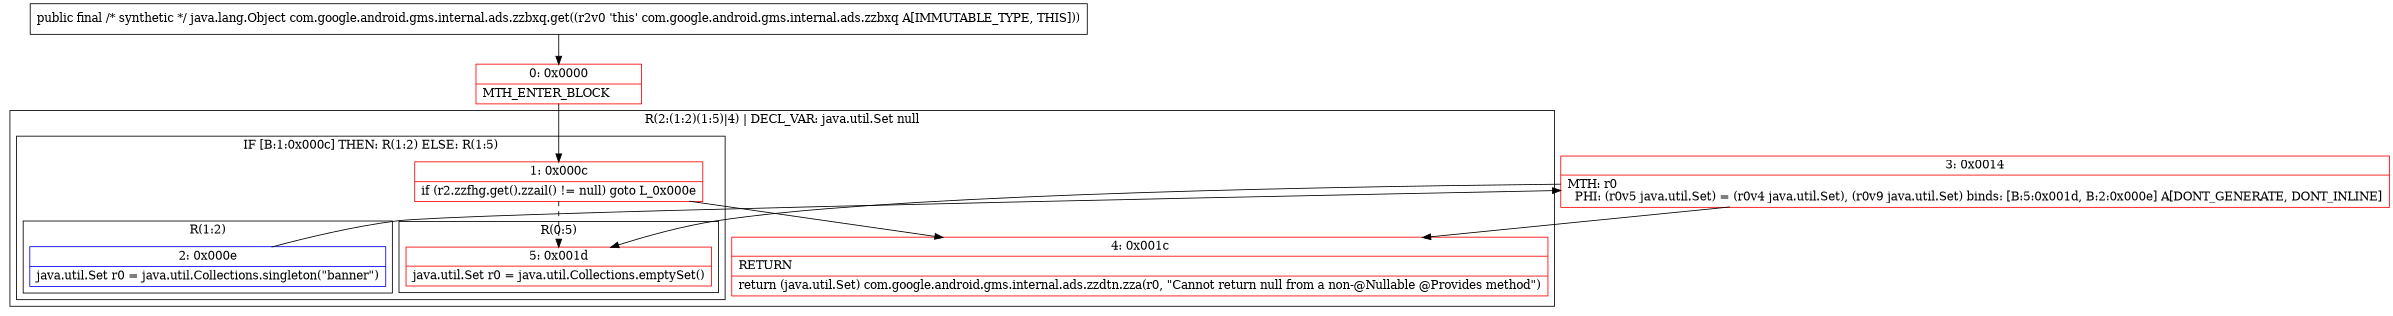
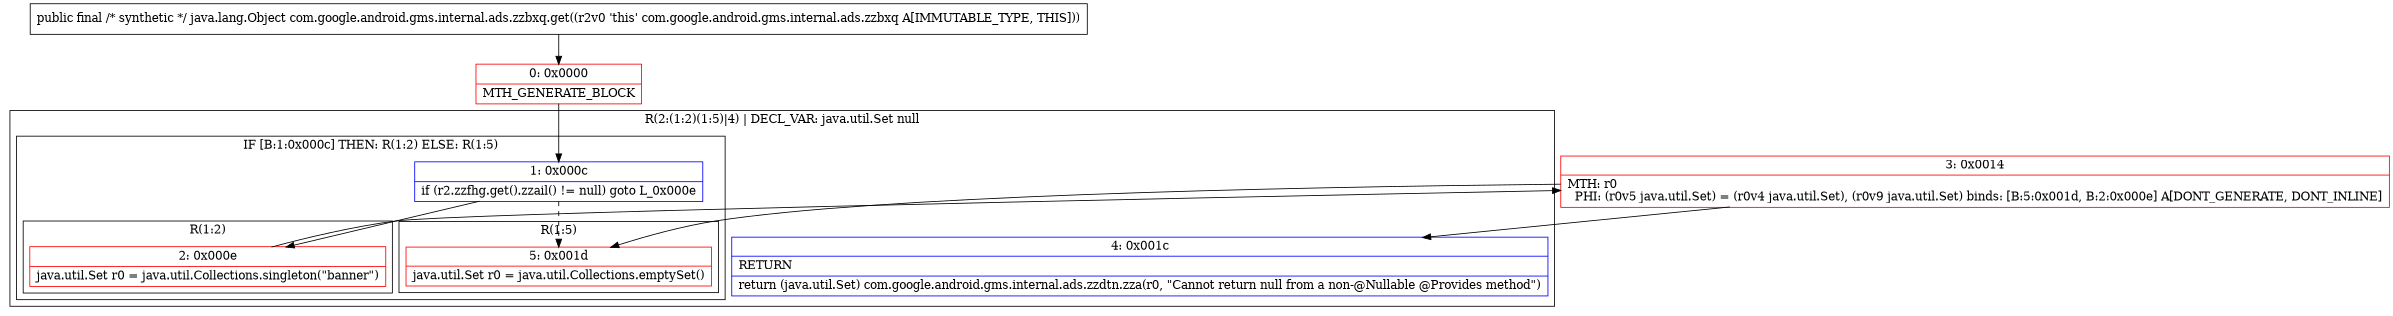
node "0: 0x0000": text "MTH_ENTER_BLOCK" -> "MTH_GENERATE_BLOCK"
node "1: 0x000c": color red -> blue
edge "1: 0x000c" -> "4: 0x001c": now "1: 0x000c" -> "2: 0x000e"
cluster "R(0:5)": label "R(0:5)" -> "R(1:5)"
node "2: 0x000e": color blue -> red
node "4: 0x001c": color red -> blue
